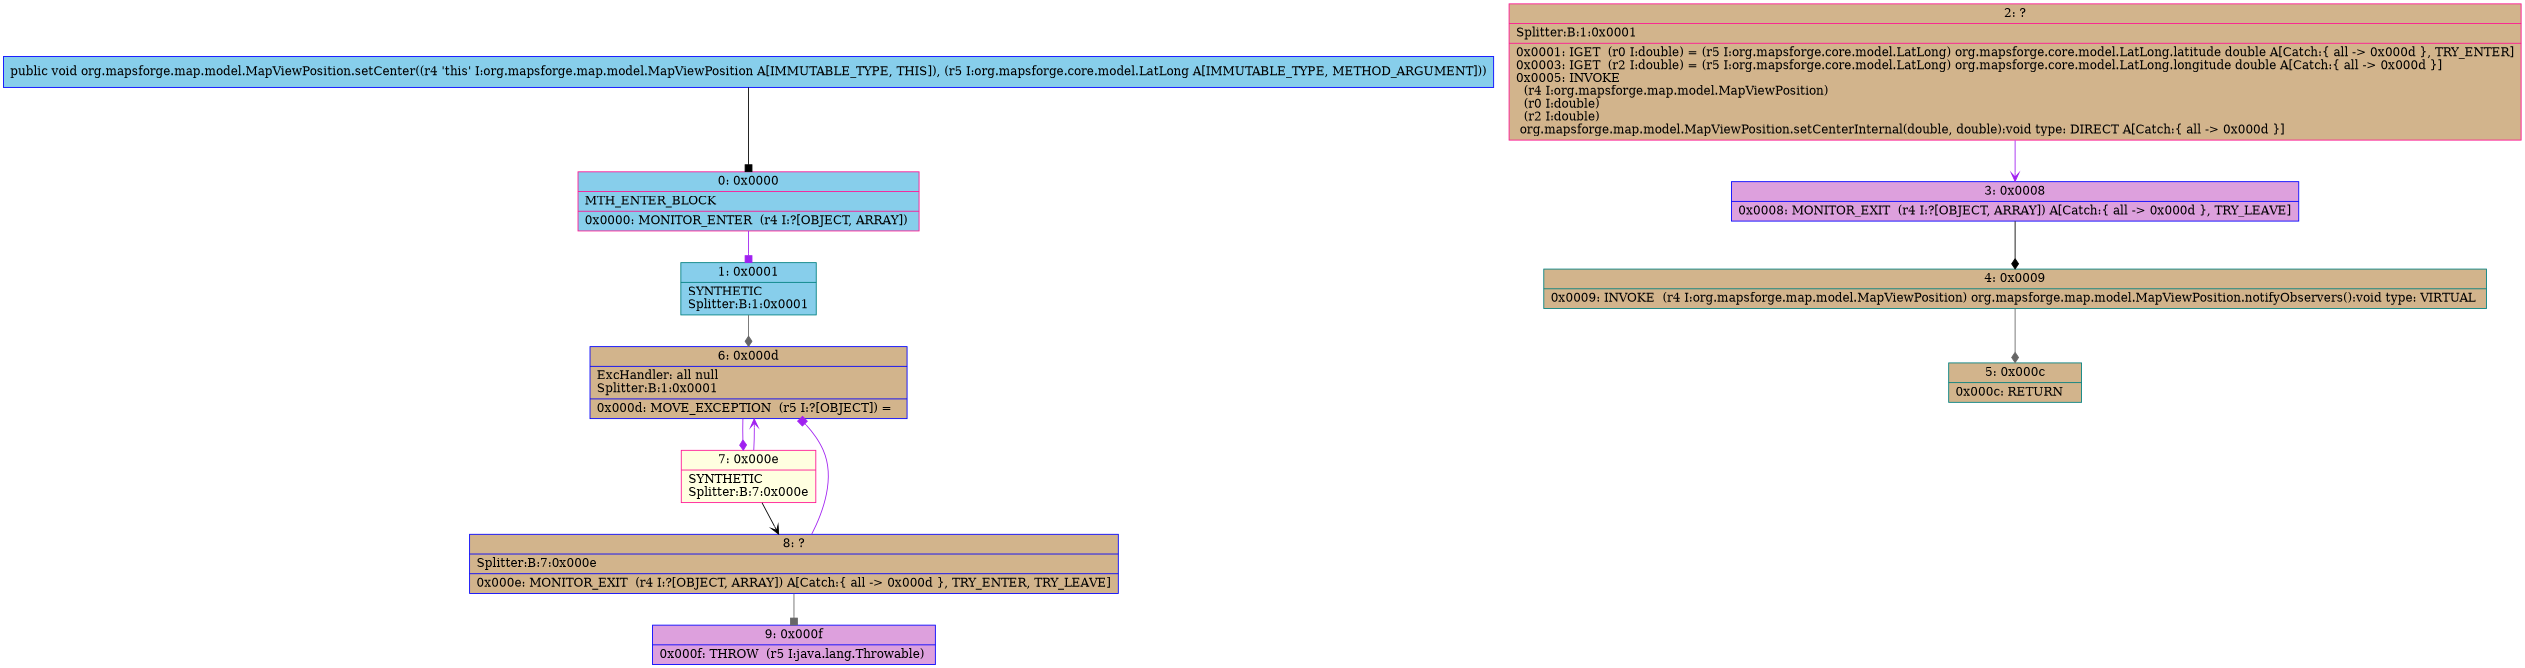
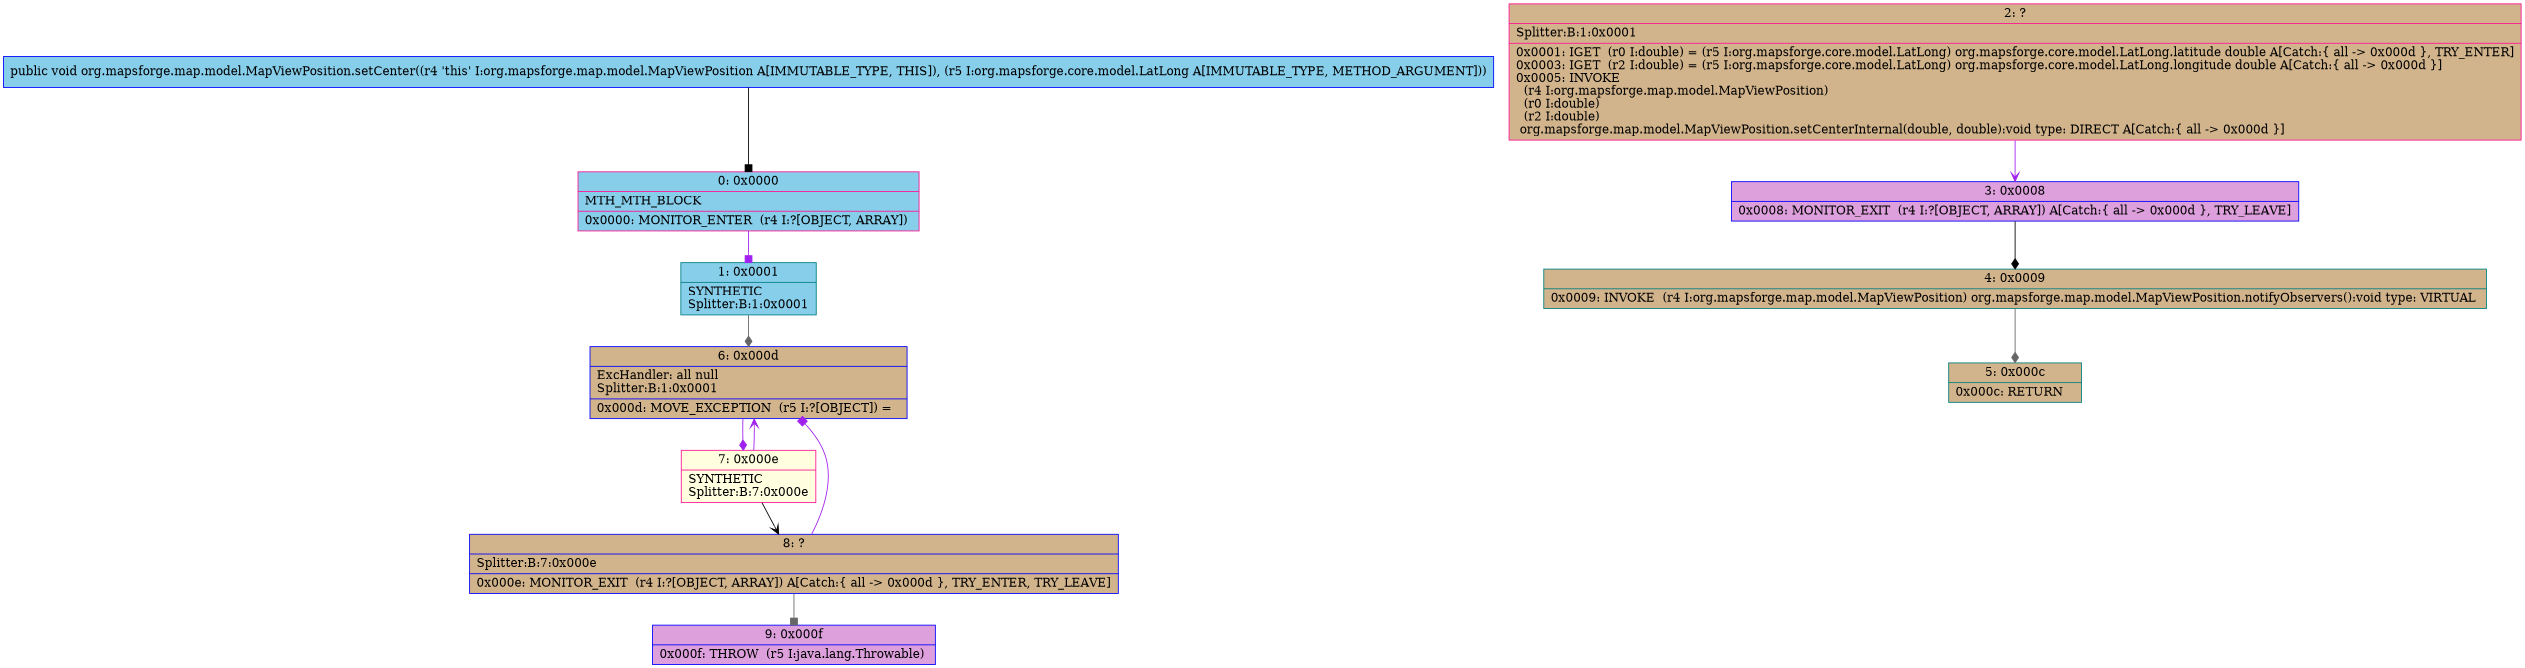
node "0: 0x0000": text "MTH_ENTER_BLOCK" -> "MTH_MTH_BLOCK"
